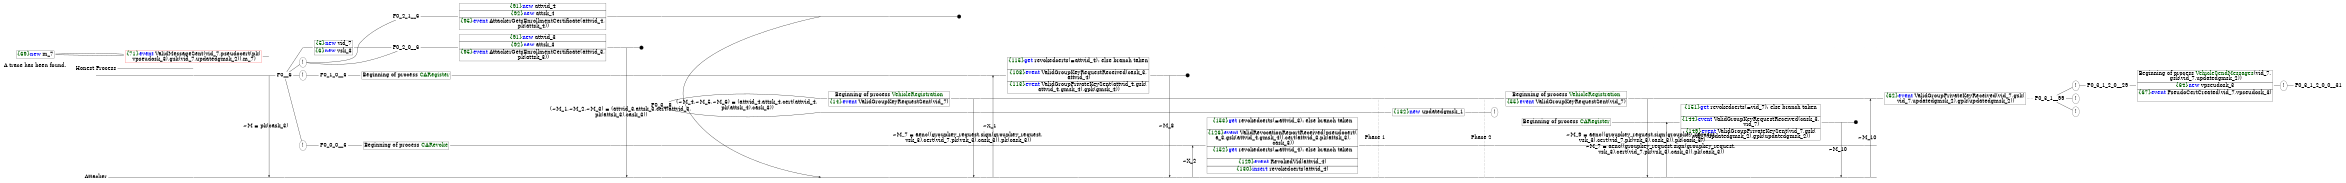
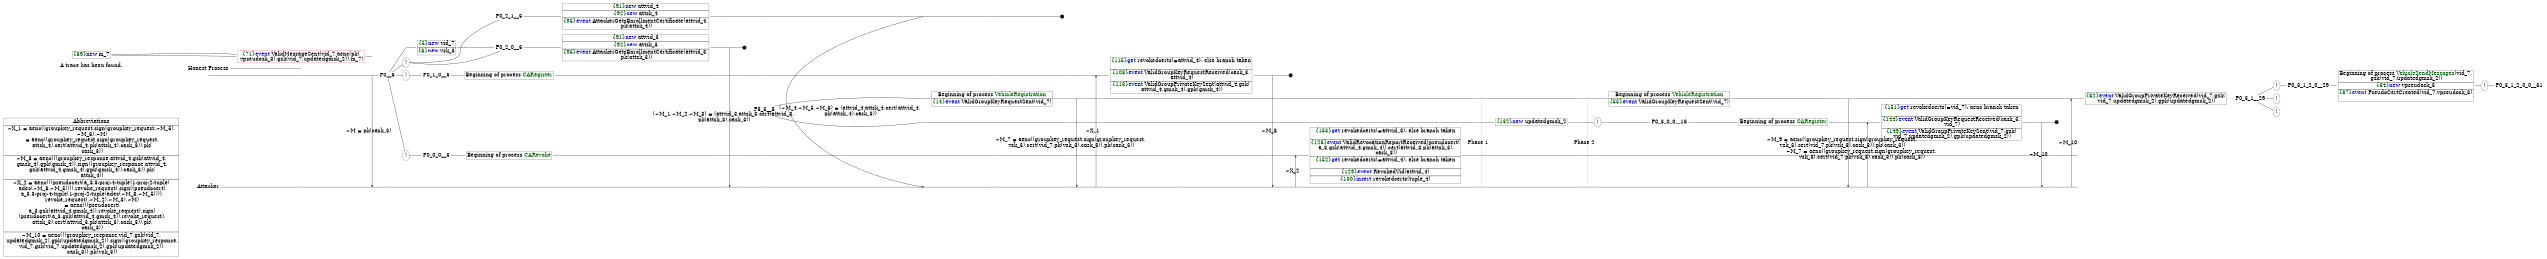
node "{71}": text "ValidMessageSent(vid_7,pseudocert(pk(" -> "ValidMessageSent(vid_7,aenc(pk("
node "P0_3_1__99": label "P0_3_1__99" -> "P0_3_1__29"
node "P0_3__8": label "P0_3__8" -> "P8_3__8"
node "{151}": text "revokedcerts(=vid_7): else branch taken" -> "revokedcerts(=vid_7): aenc branch taken"
node "{132}": text "updatedgmsk_1" -> "updatedgmsk_2"
node "P0_3_0_0__16": added
node "{153}": text "revokedcerts(attvid_4)" -> "revokedcerts(tuple_4)"
node "Abbreviations": added
